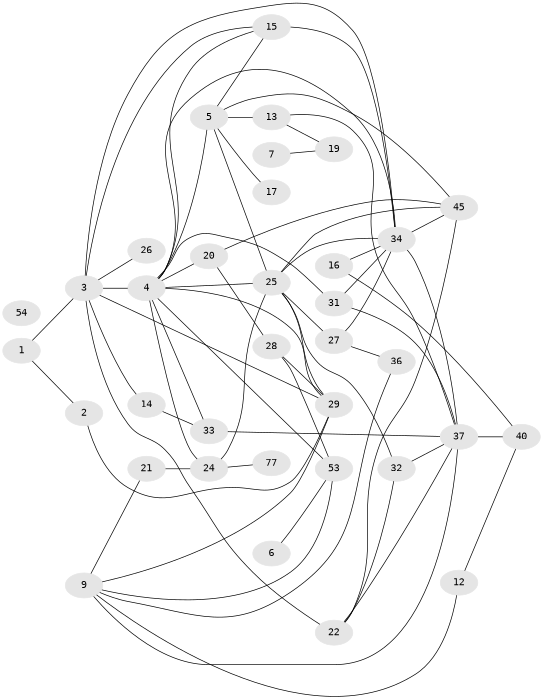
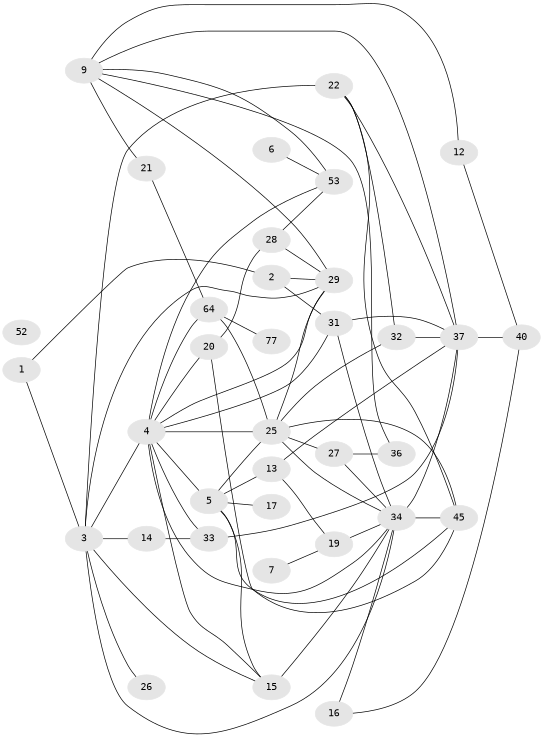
edge "2" -- "31": added
node "54": label "54" -> "52"
node "24": label "24" -> "64"
edge "34" -- "19": added
